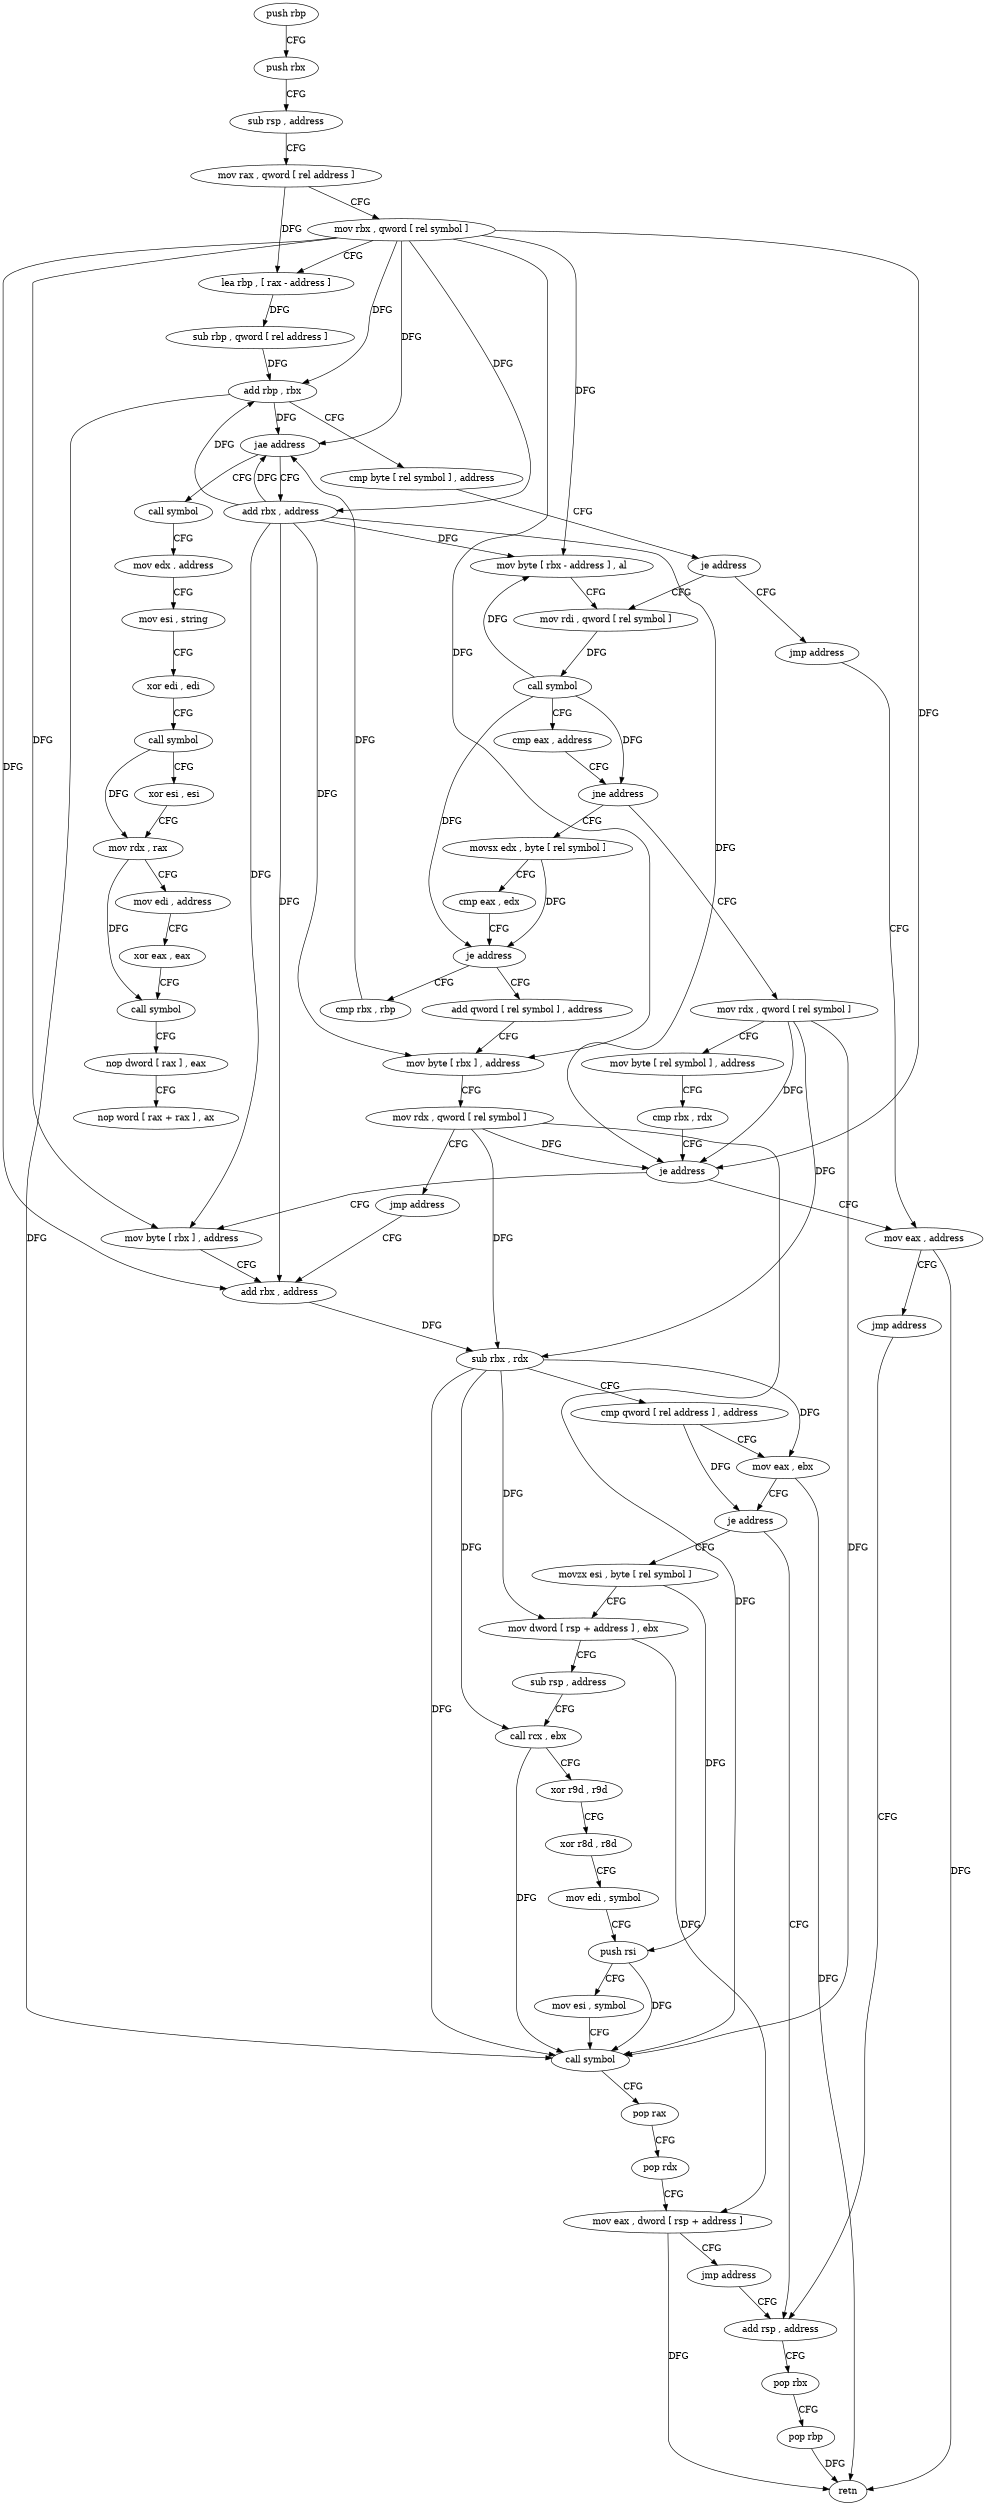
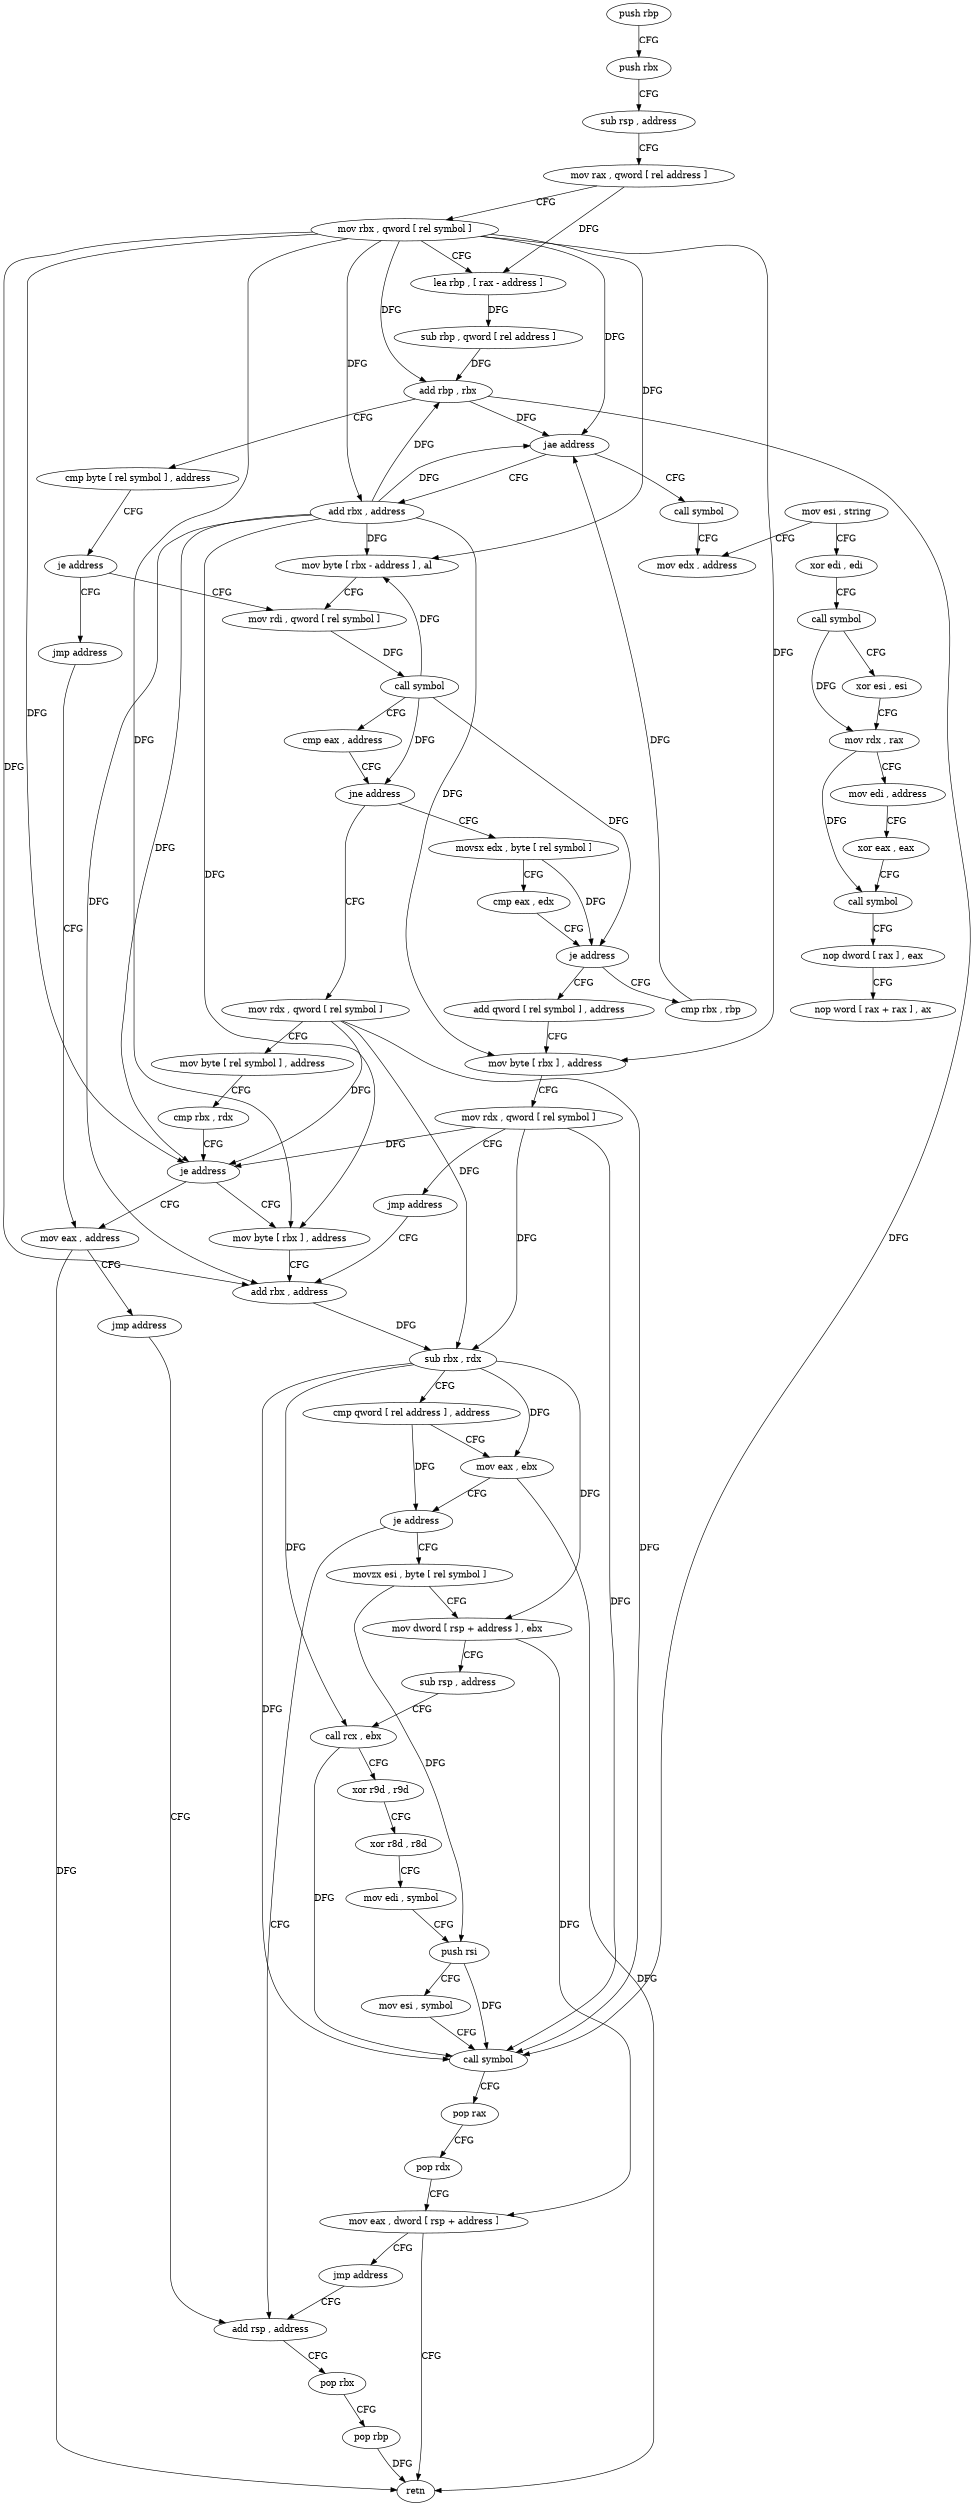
edge "mov edx , address" -> "mov esi , string": reversed
edge "mov eax , dword [ rsp + address ]" -> "retn": label "DFG" -> "CFG"
